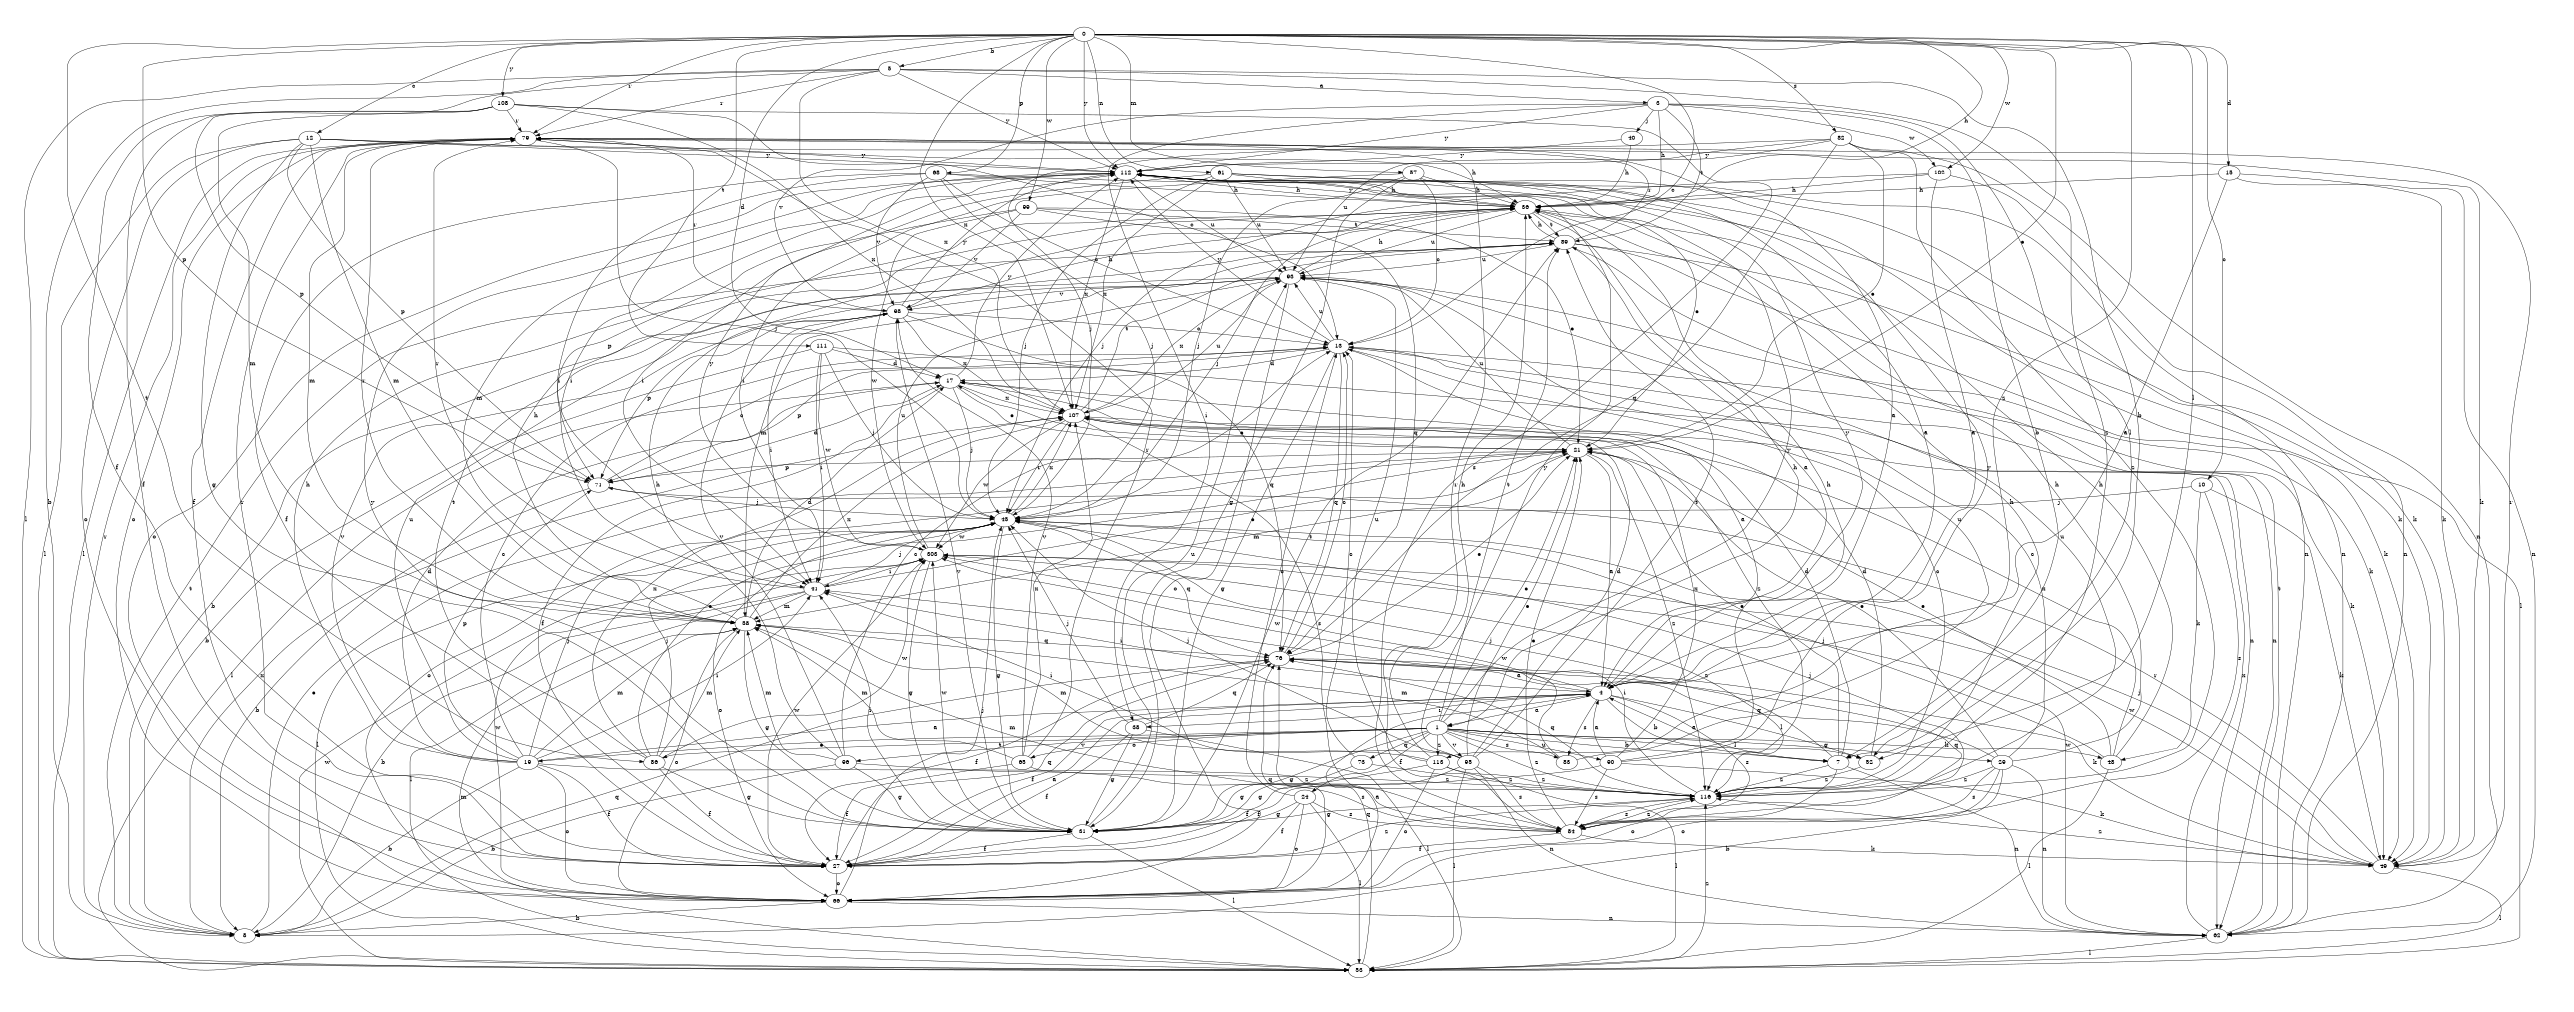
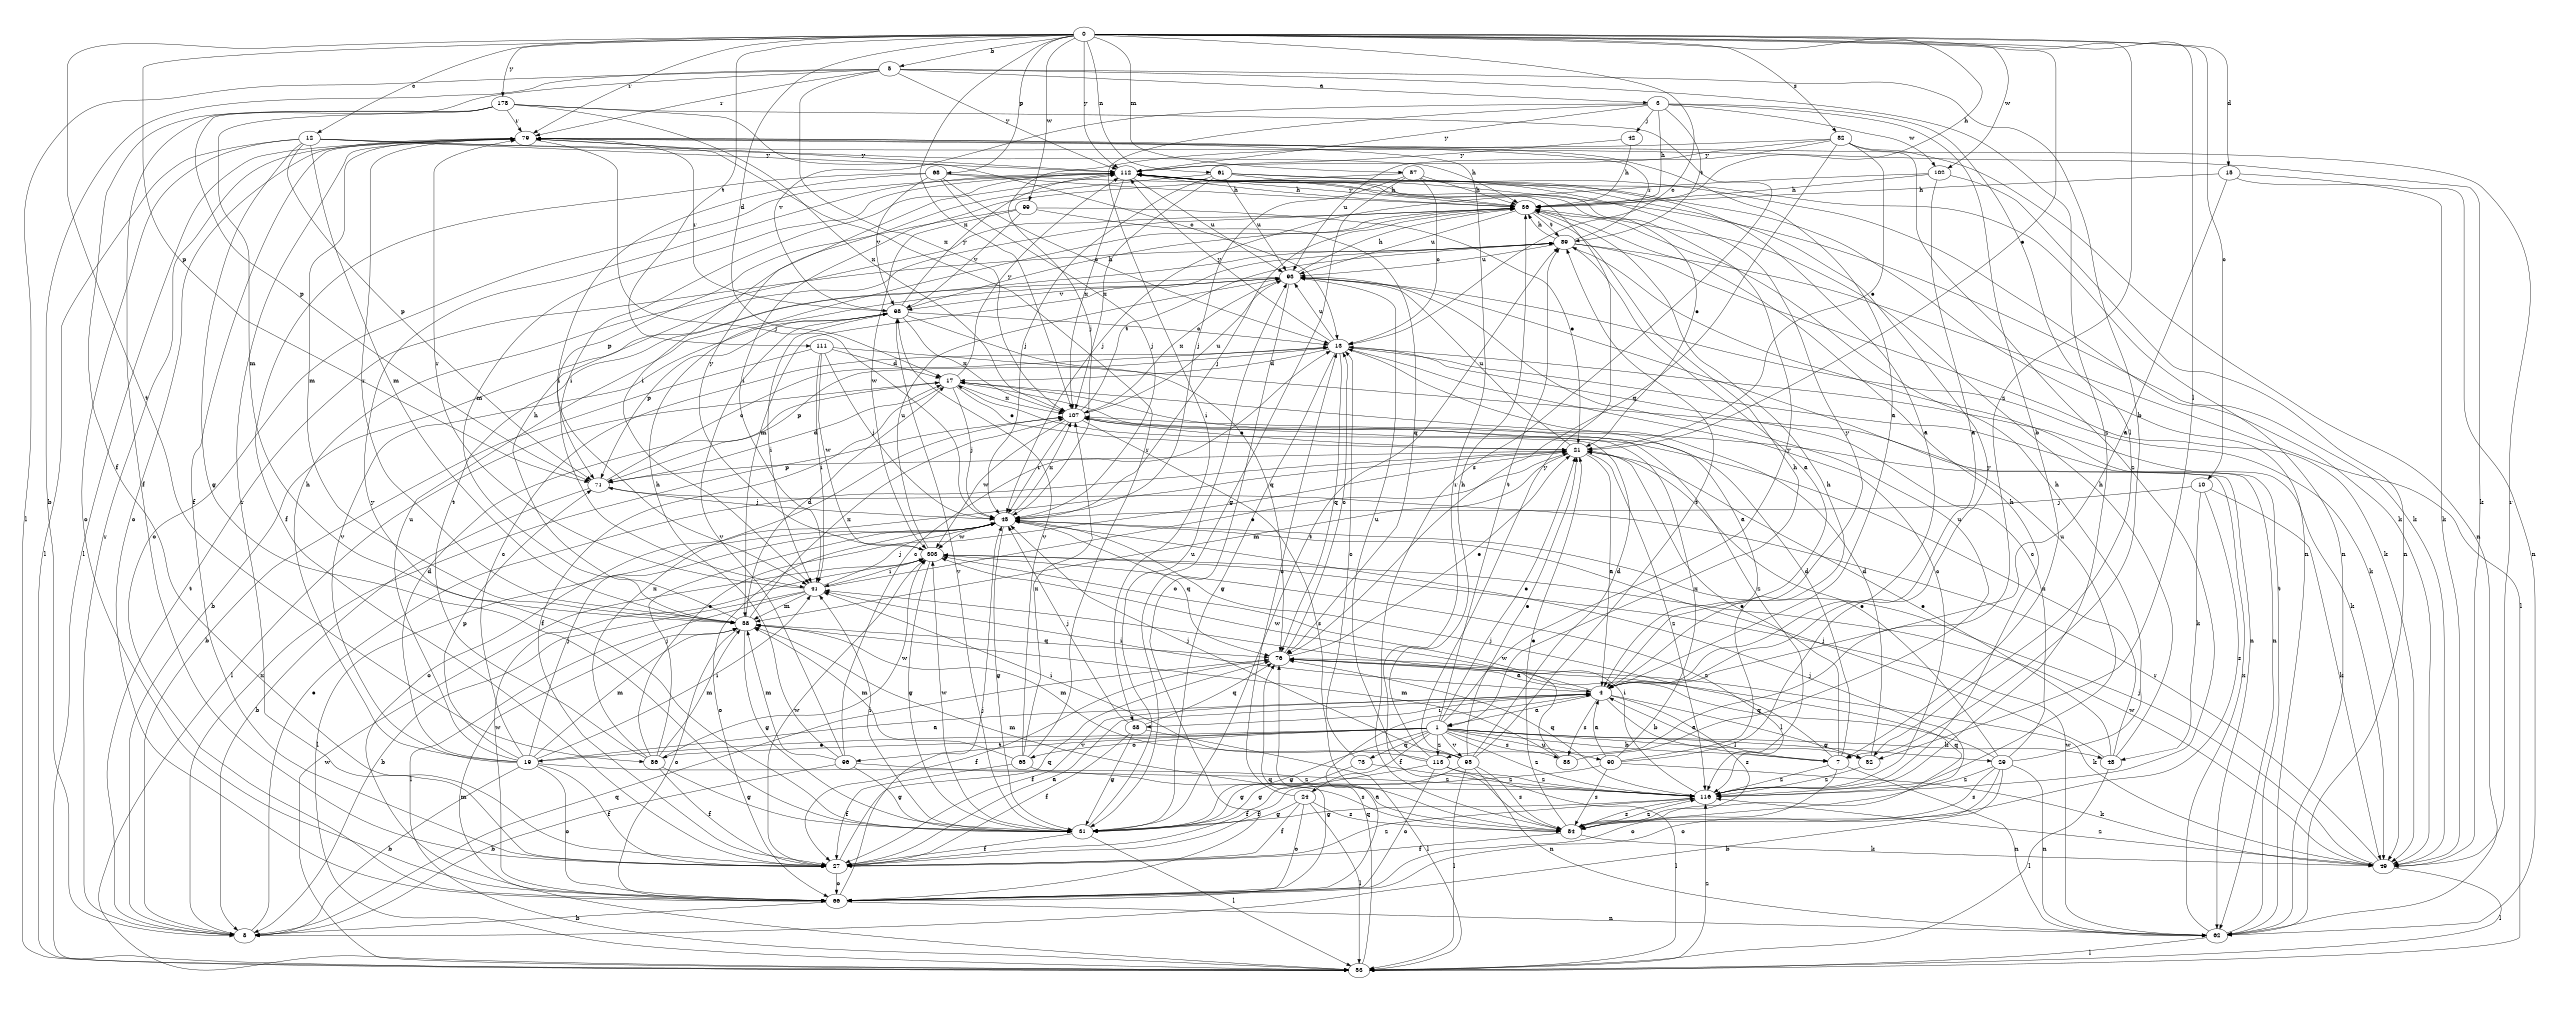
node "108": label "108" -> "178"
node "40": label "40" -> "42"
edge "99" -> "89": removed, label "t"
